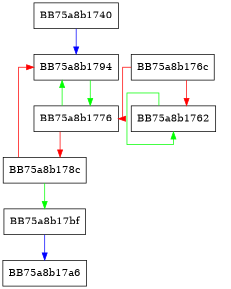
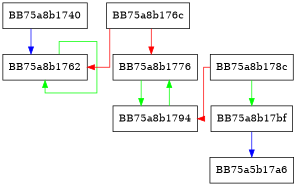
edge "BB75a8b1740" -> "BB75a8b1794": now "BB75a8b1740" -> "BB75a8b1762"
edge "BB75a8b1776" -> "BB75a8b178c": removed
node "BB75a8b17a6": label "BB75a8b17a6" -> "BB75a5b17a6"
